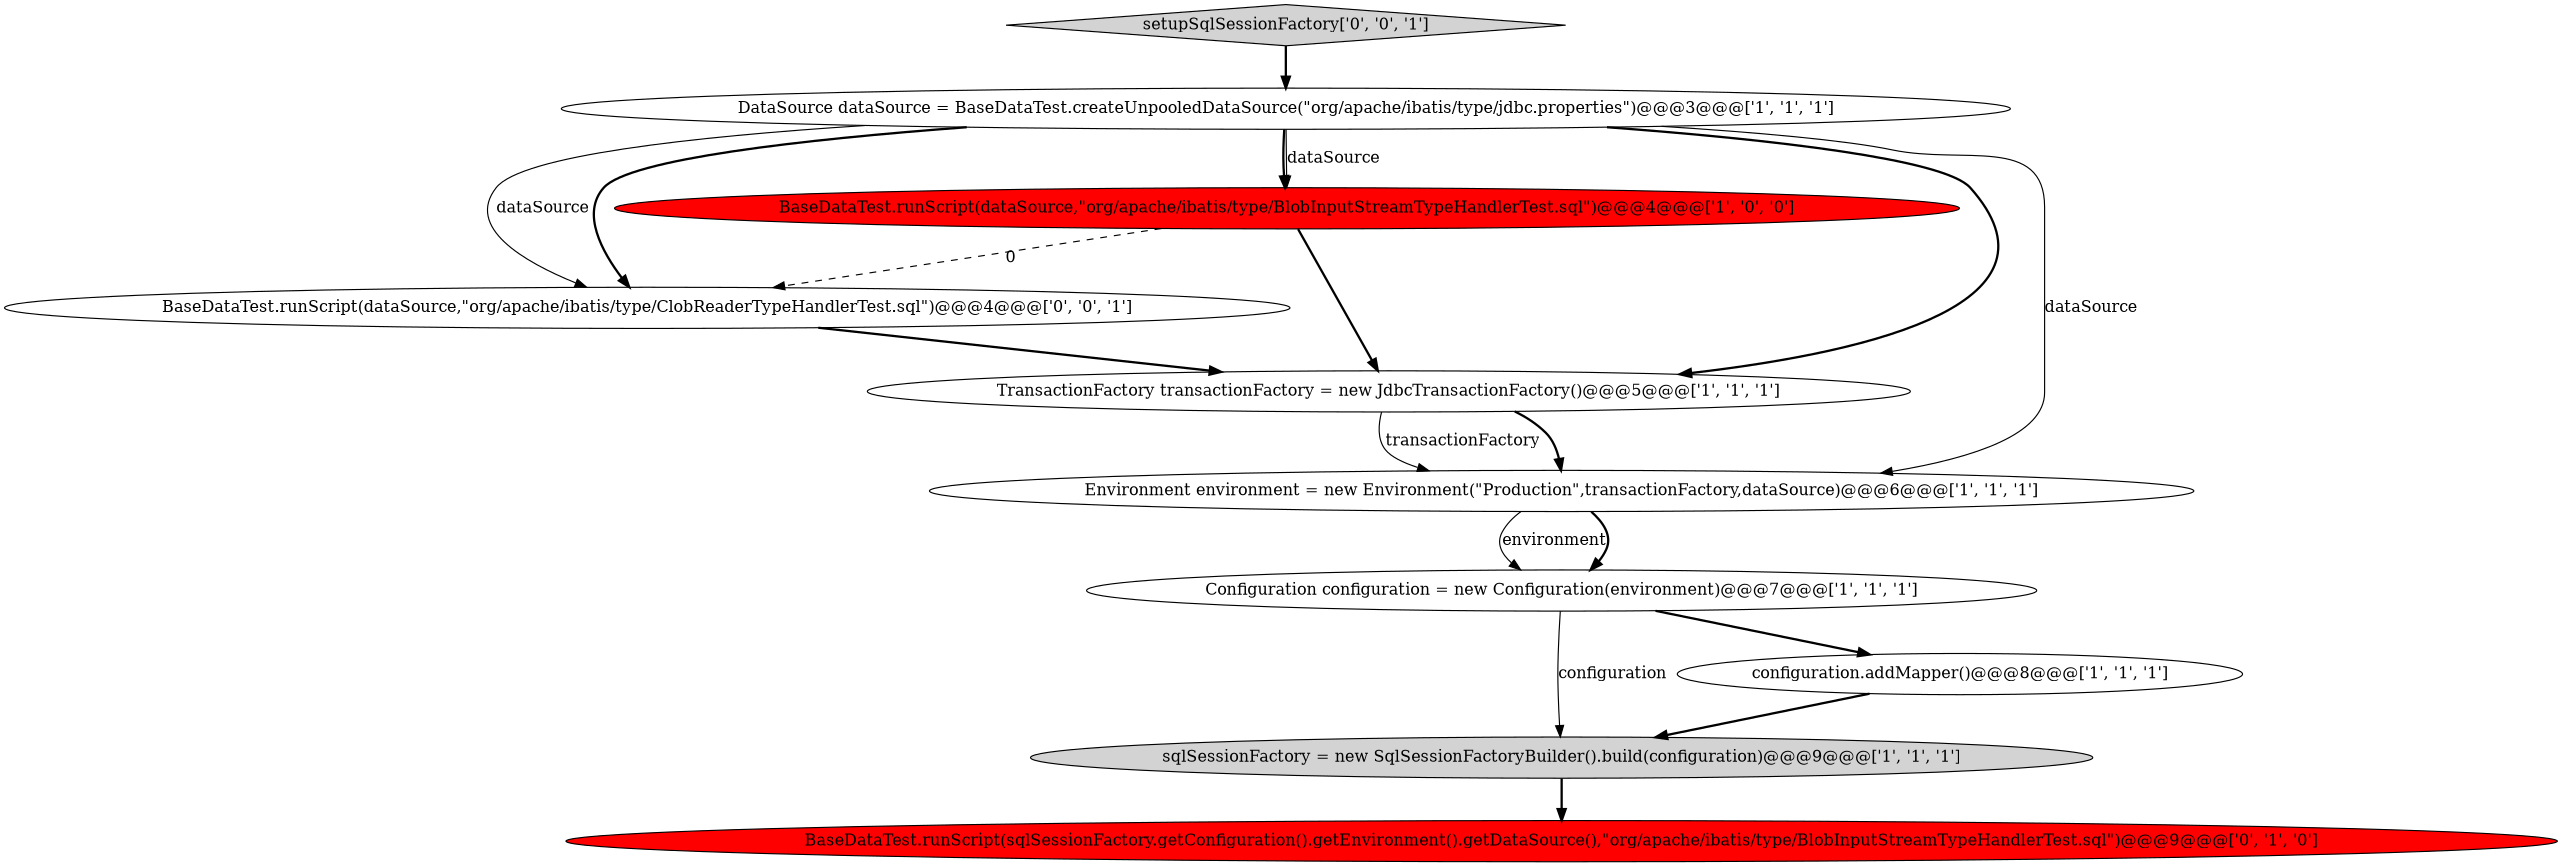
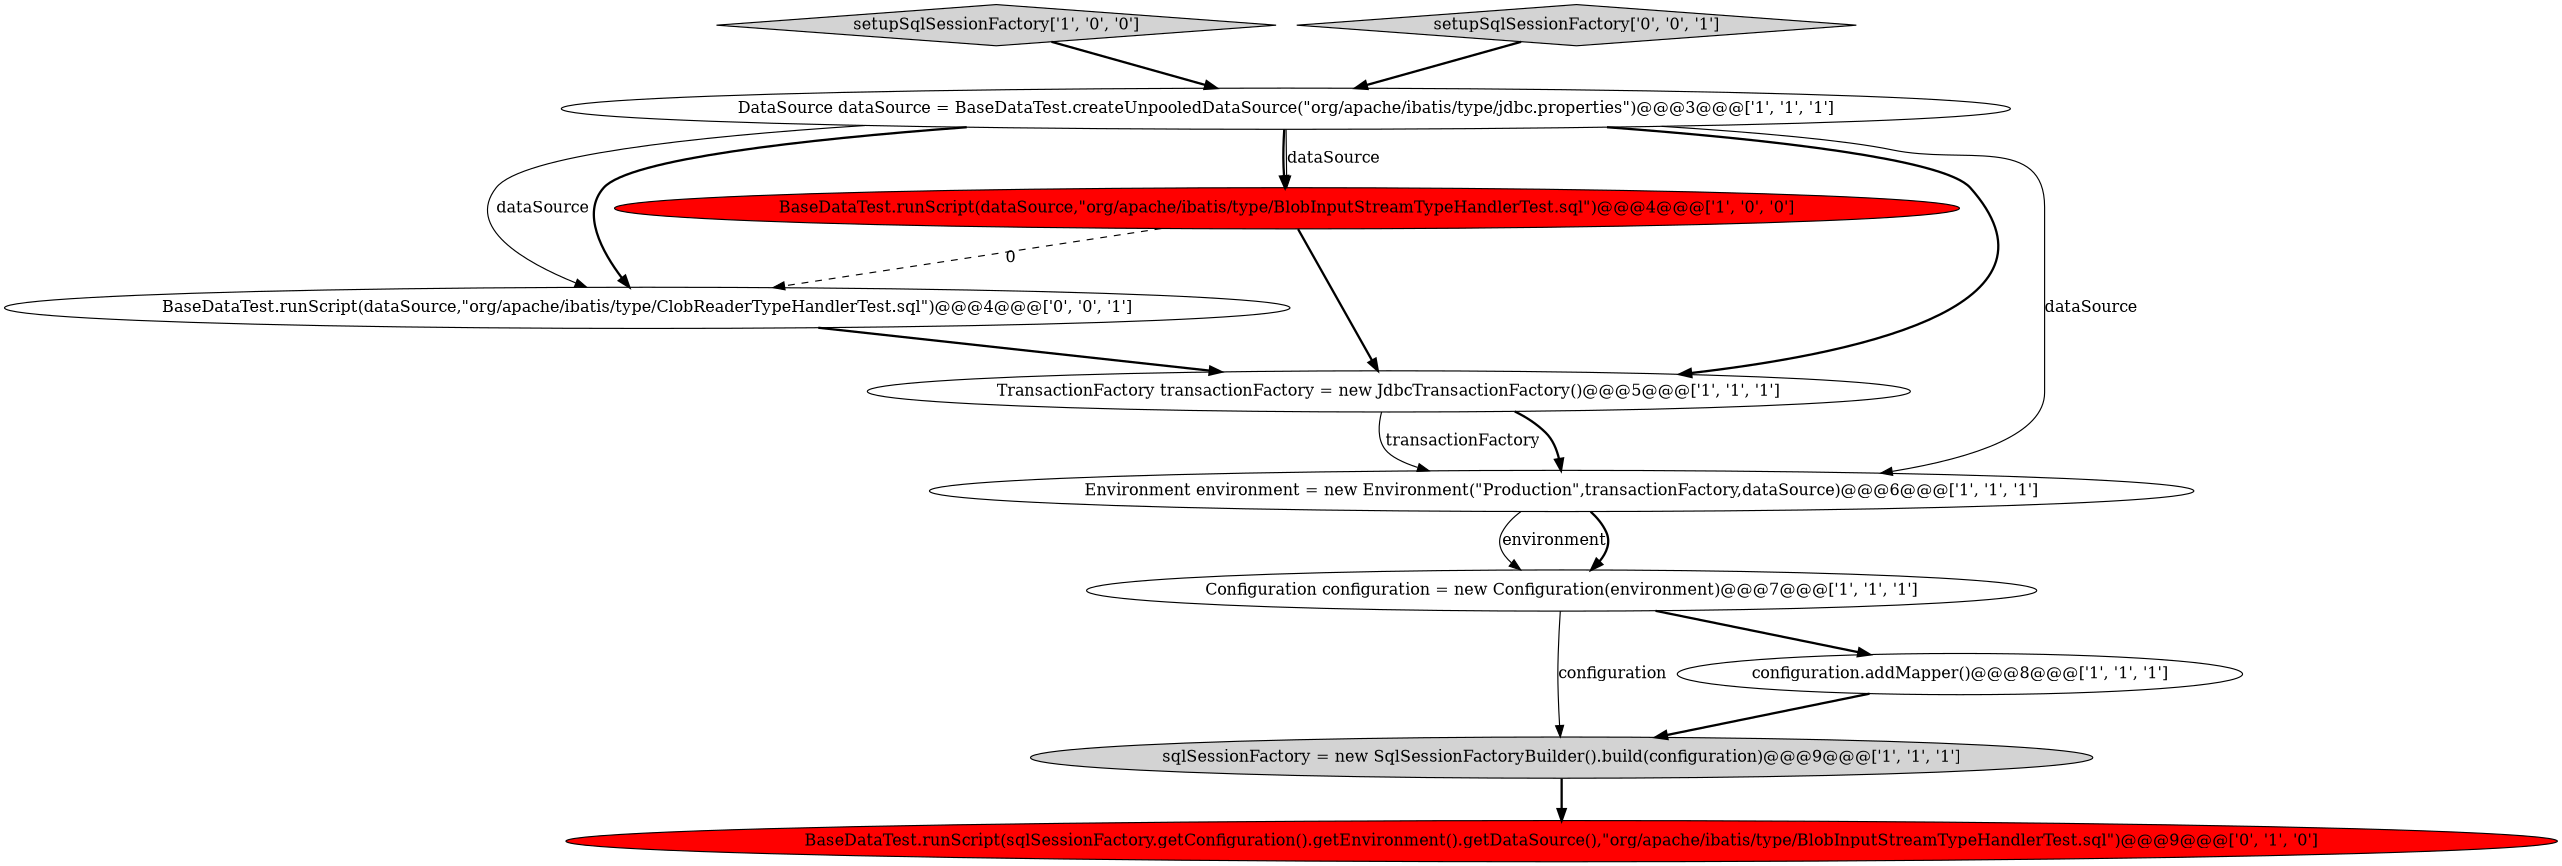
node "setupSqlSessionFactory['1', '0', '0']": added
